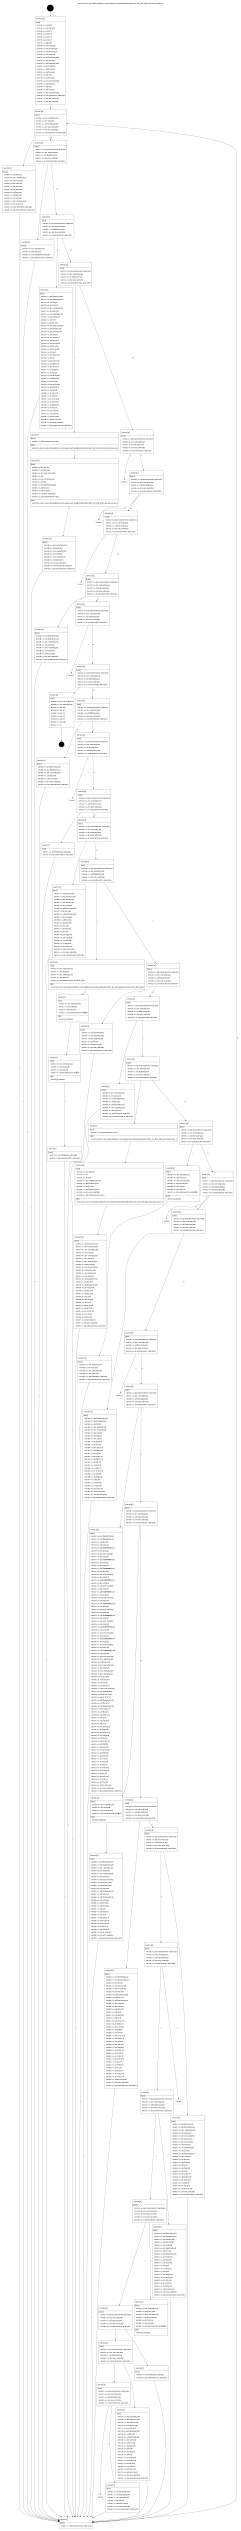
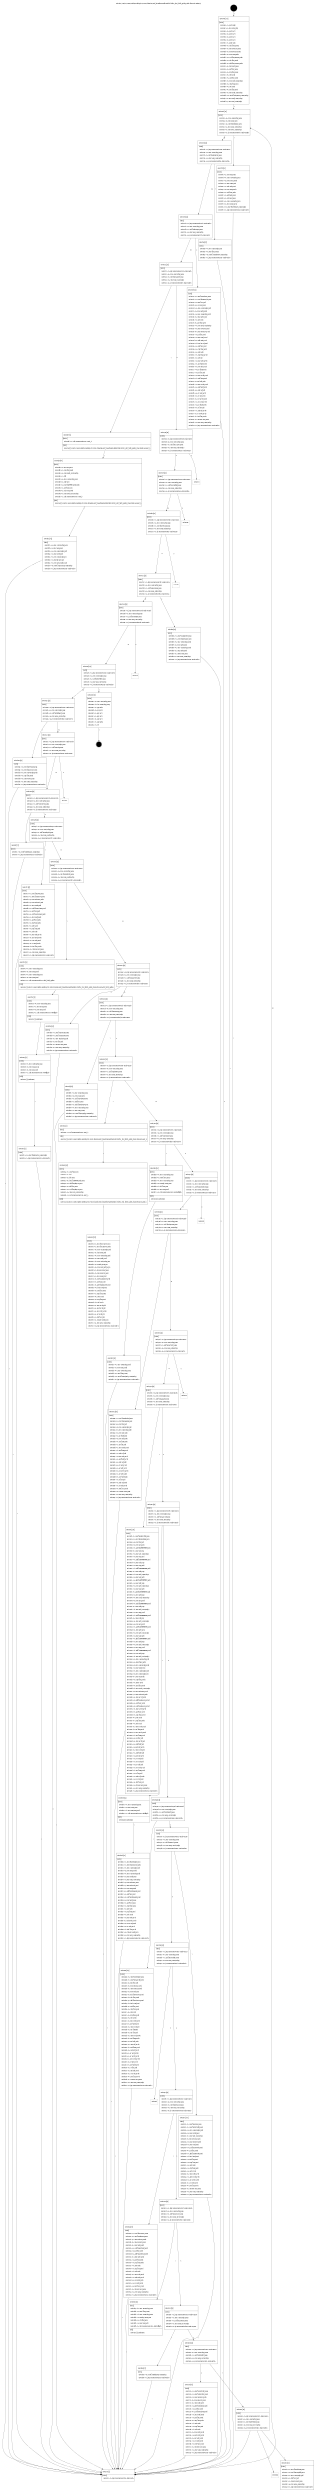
edge "0x401a4c [30]" -> "0x4021a1 [5]": now "0x40186c [28]" -> "0x4021a1 [5]"
